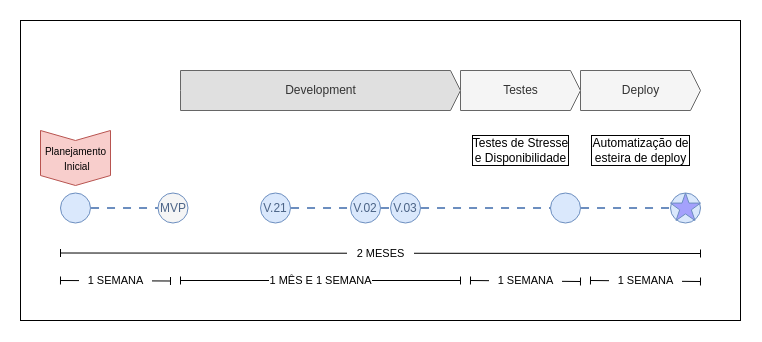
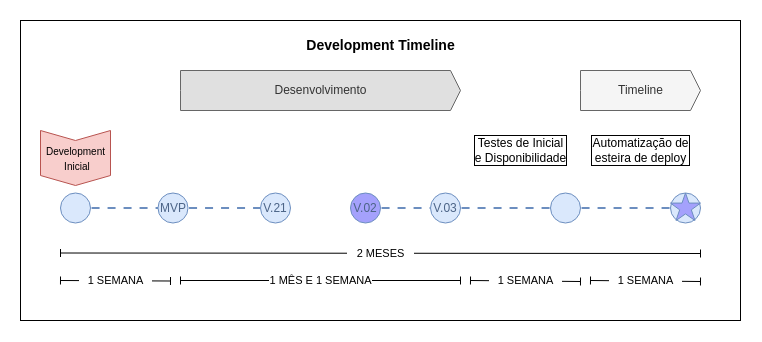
node "Development Timeline": added
node "Development": label "Development" -> "Desenvolvimento"
node "Testes": removed
node "Deploy": label "Deploy" -> "Timeline"
node "Testes de Stresse e Disponibilidade": label "Testes de Stresse e Disponibilidade" -> "Testes de Inicial e Disponibilidade"
node "Planejamento Inicial": label "Planejamento Inicial" -> "Development Inicial"
node "MVP": fillcolor #f5f5f5 -> #dae8fc
edge "MVP" -- "V.21": added
edge "V.21" -- "V.02": removed
node "V.02": fillcolor #dae8fc -> #a4a1fc
node "V.03": moved (406, 208) -> (446, 208)
